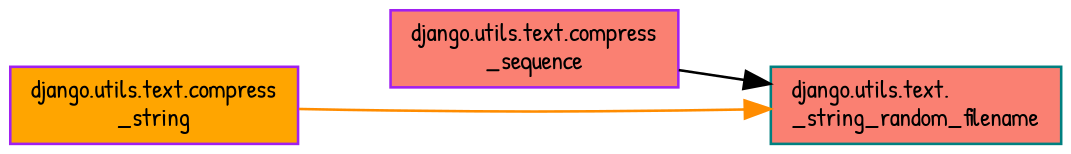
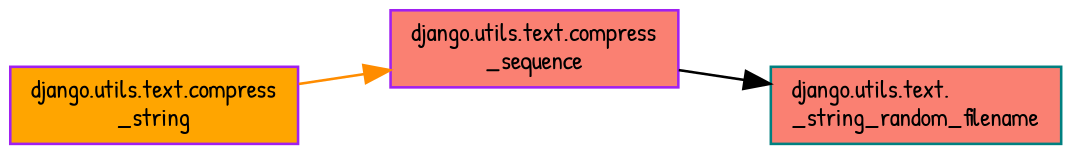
edge "django.utils.text.compress _string" -> "django.utils.text. _string_random_filename": now "django.utils.text.compress _string" -> "django.utils.text.compress _sequence"
